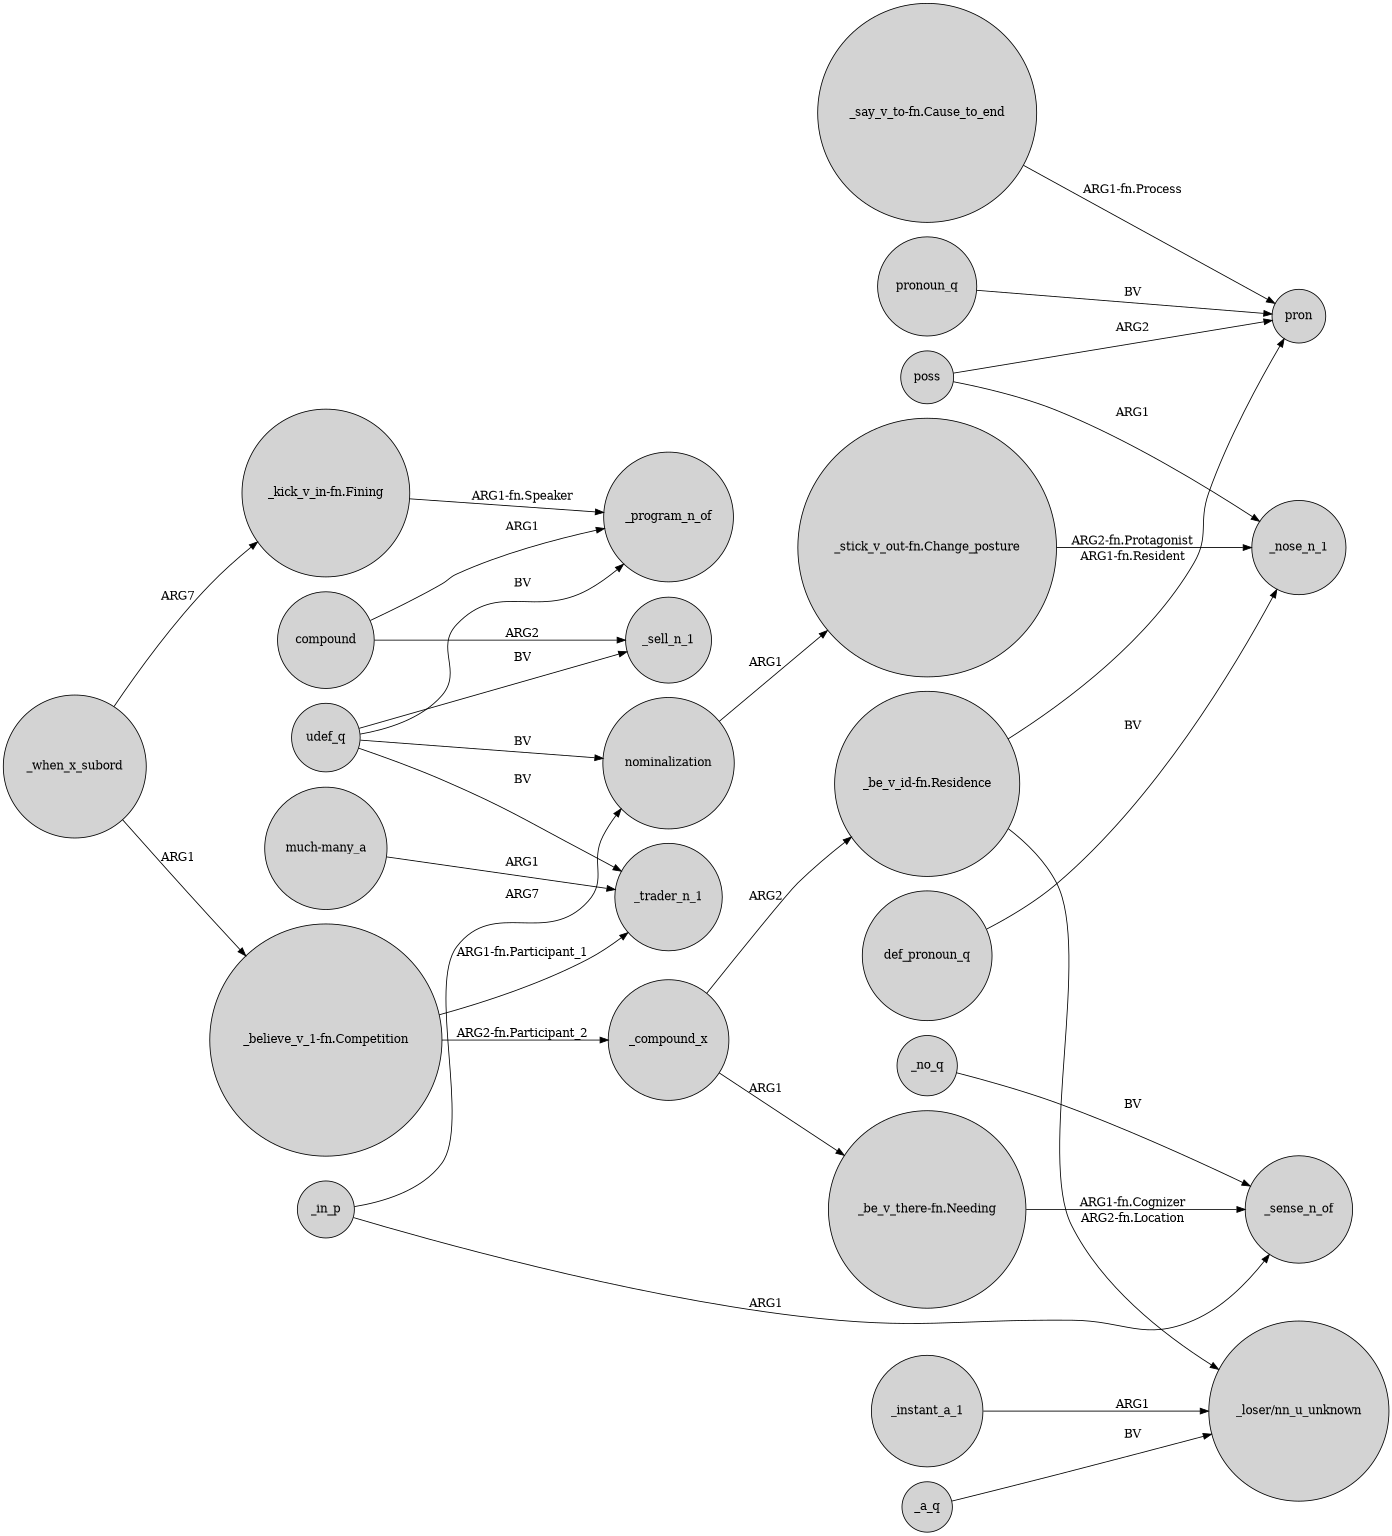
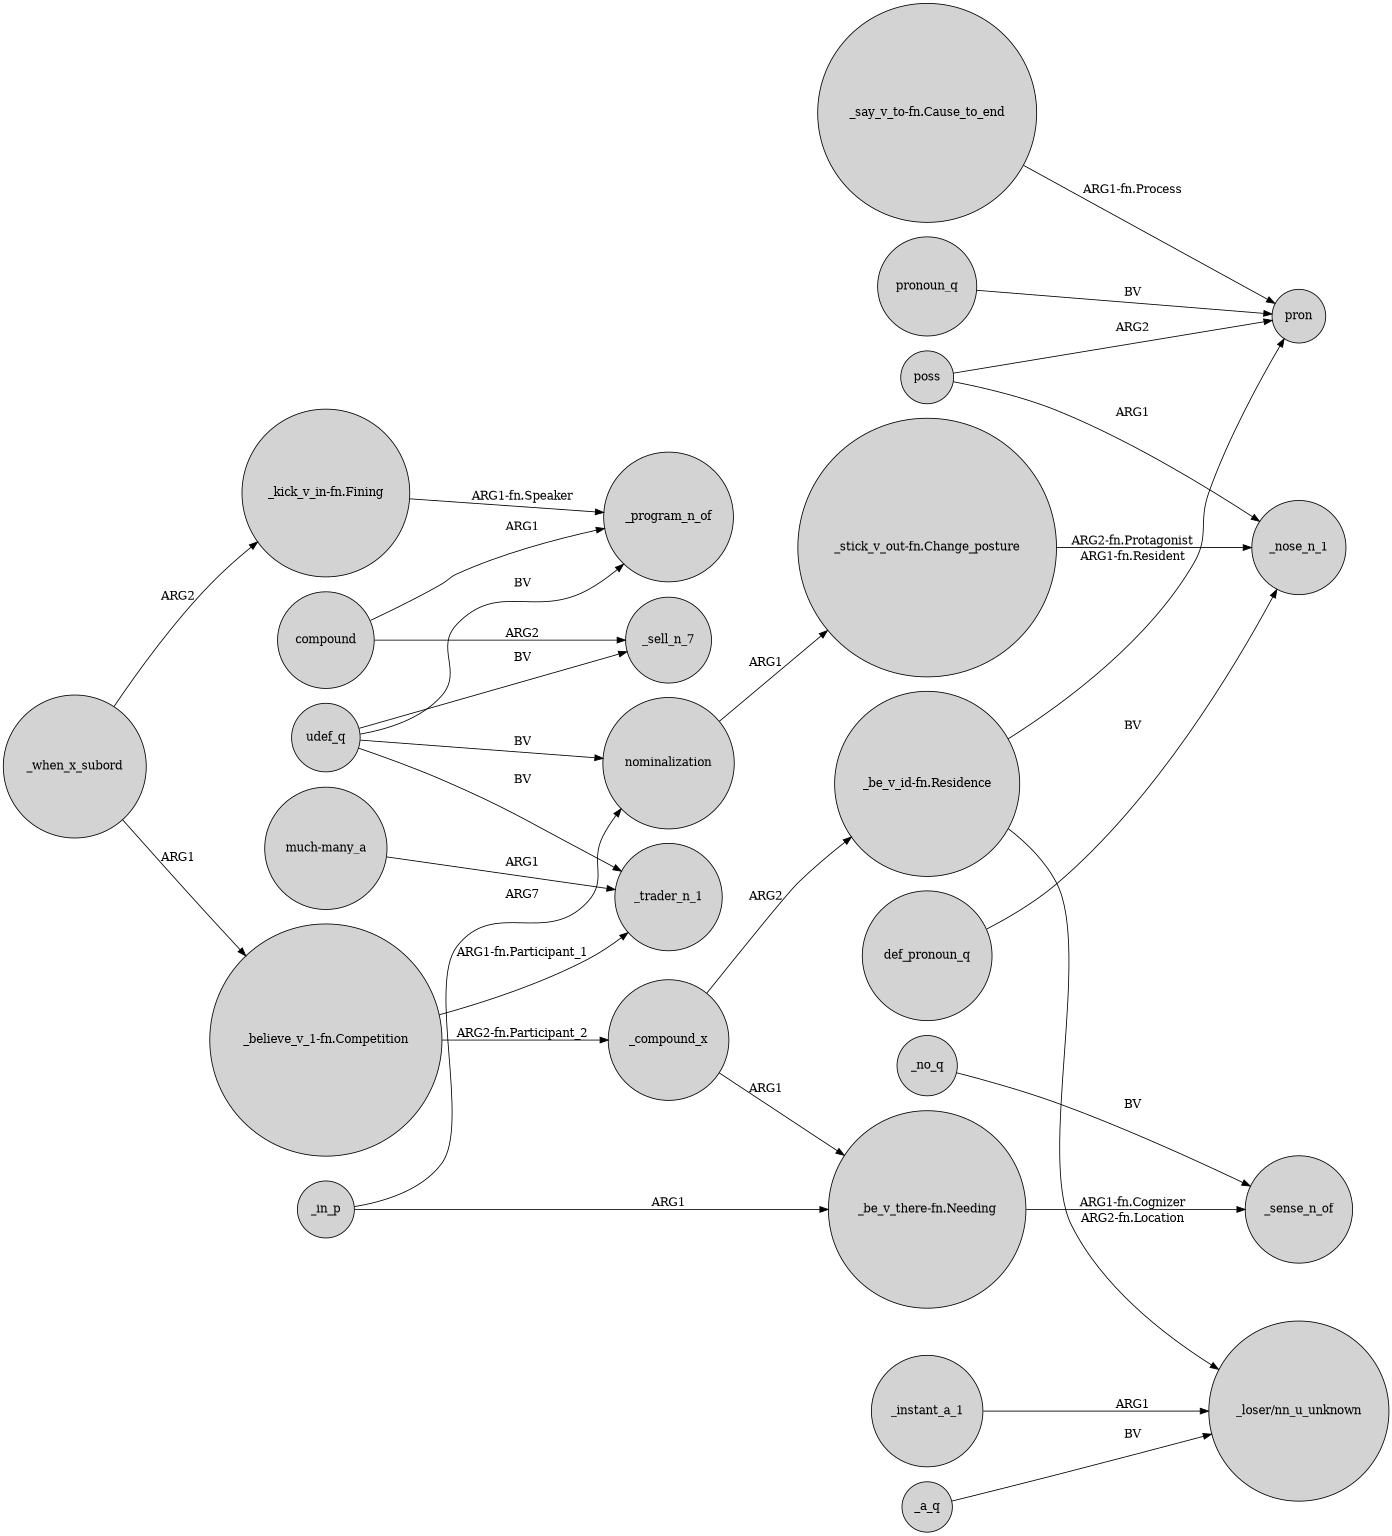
edge "_when_x_subord" -> "_kick_v_in-fn.Fining": label "ARG7" -> "ARG2"
node "_sell_n_1": label "_sell_n_1" -> "_sell_n_7"
edge "_in_p" -> "_sense_n_of": now "_in_p" -> "_be_v_there-fn.Needing"
